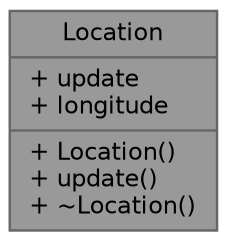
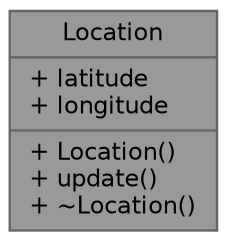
node "Location": text "+ update" -> "+ latitude"
